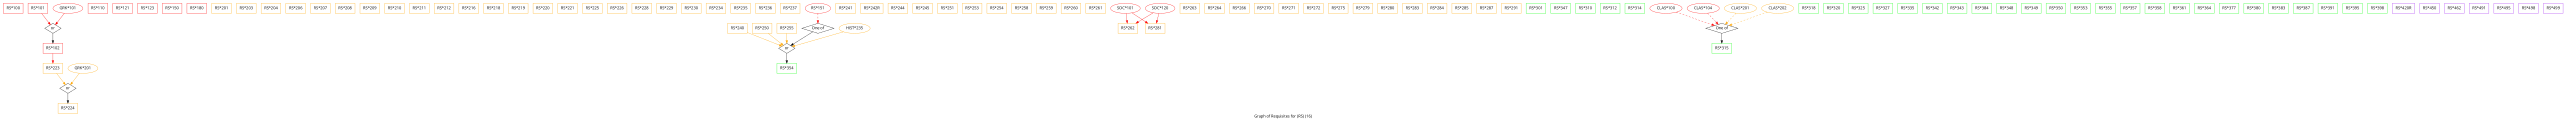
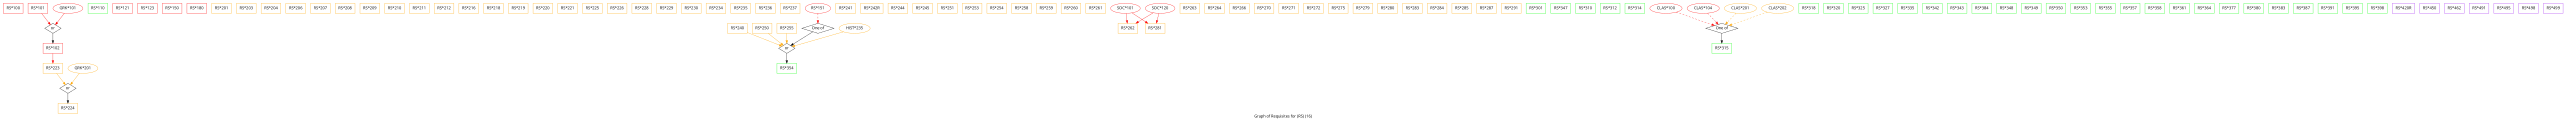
node "RS*110": color red -> green
